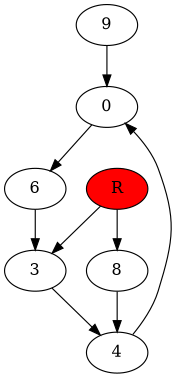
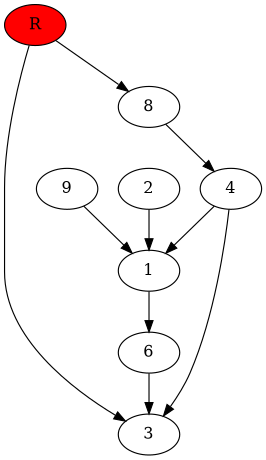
node "0": label "0" -> "1"
node "2": added
edge "3" -> "4": reversed
